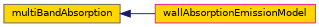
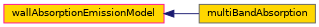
edge "wallAbsorptionEmissionModel" -> "multiBandAbsorption": reversed
